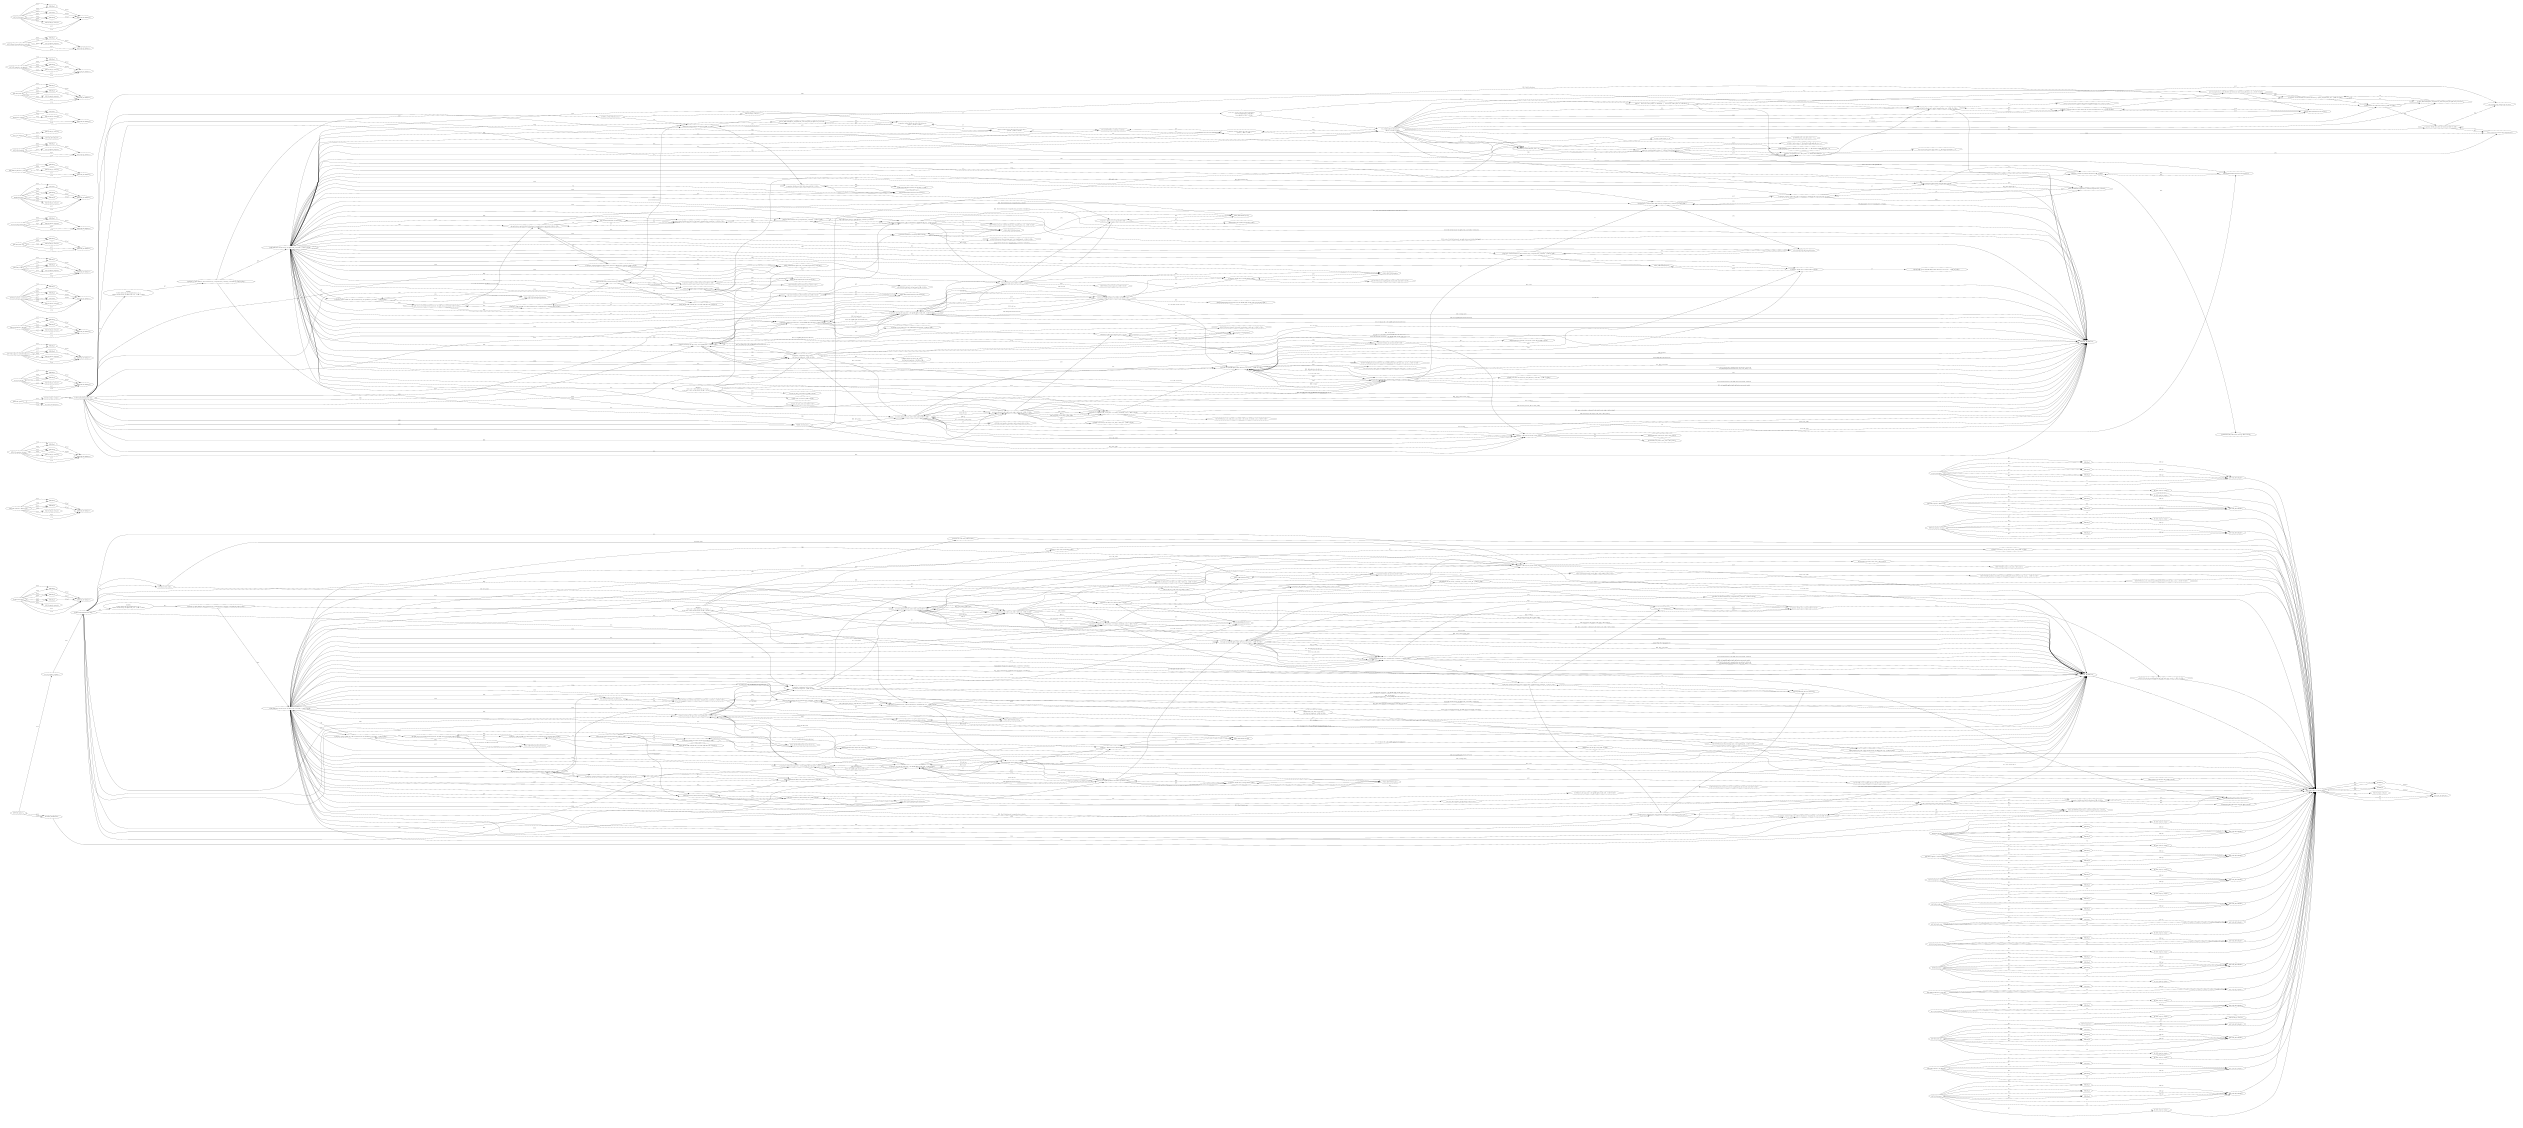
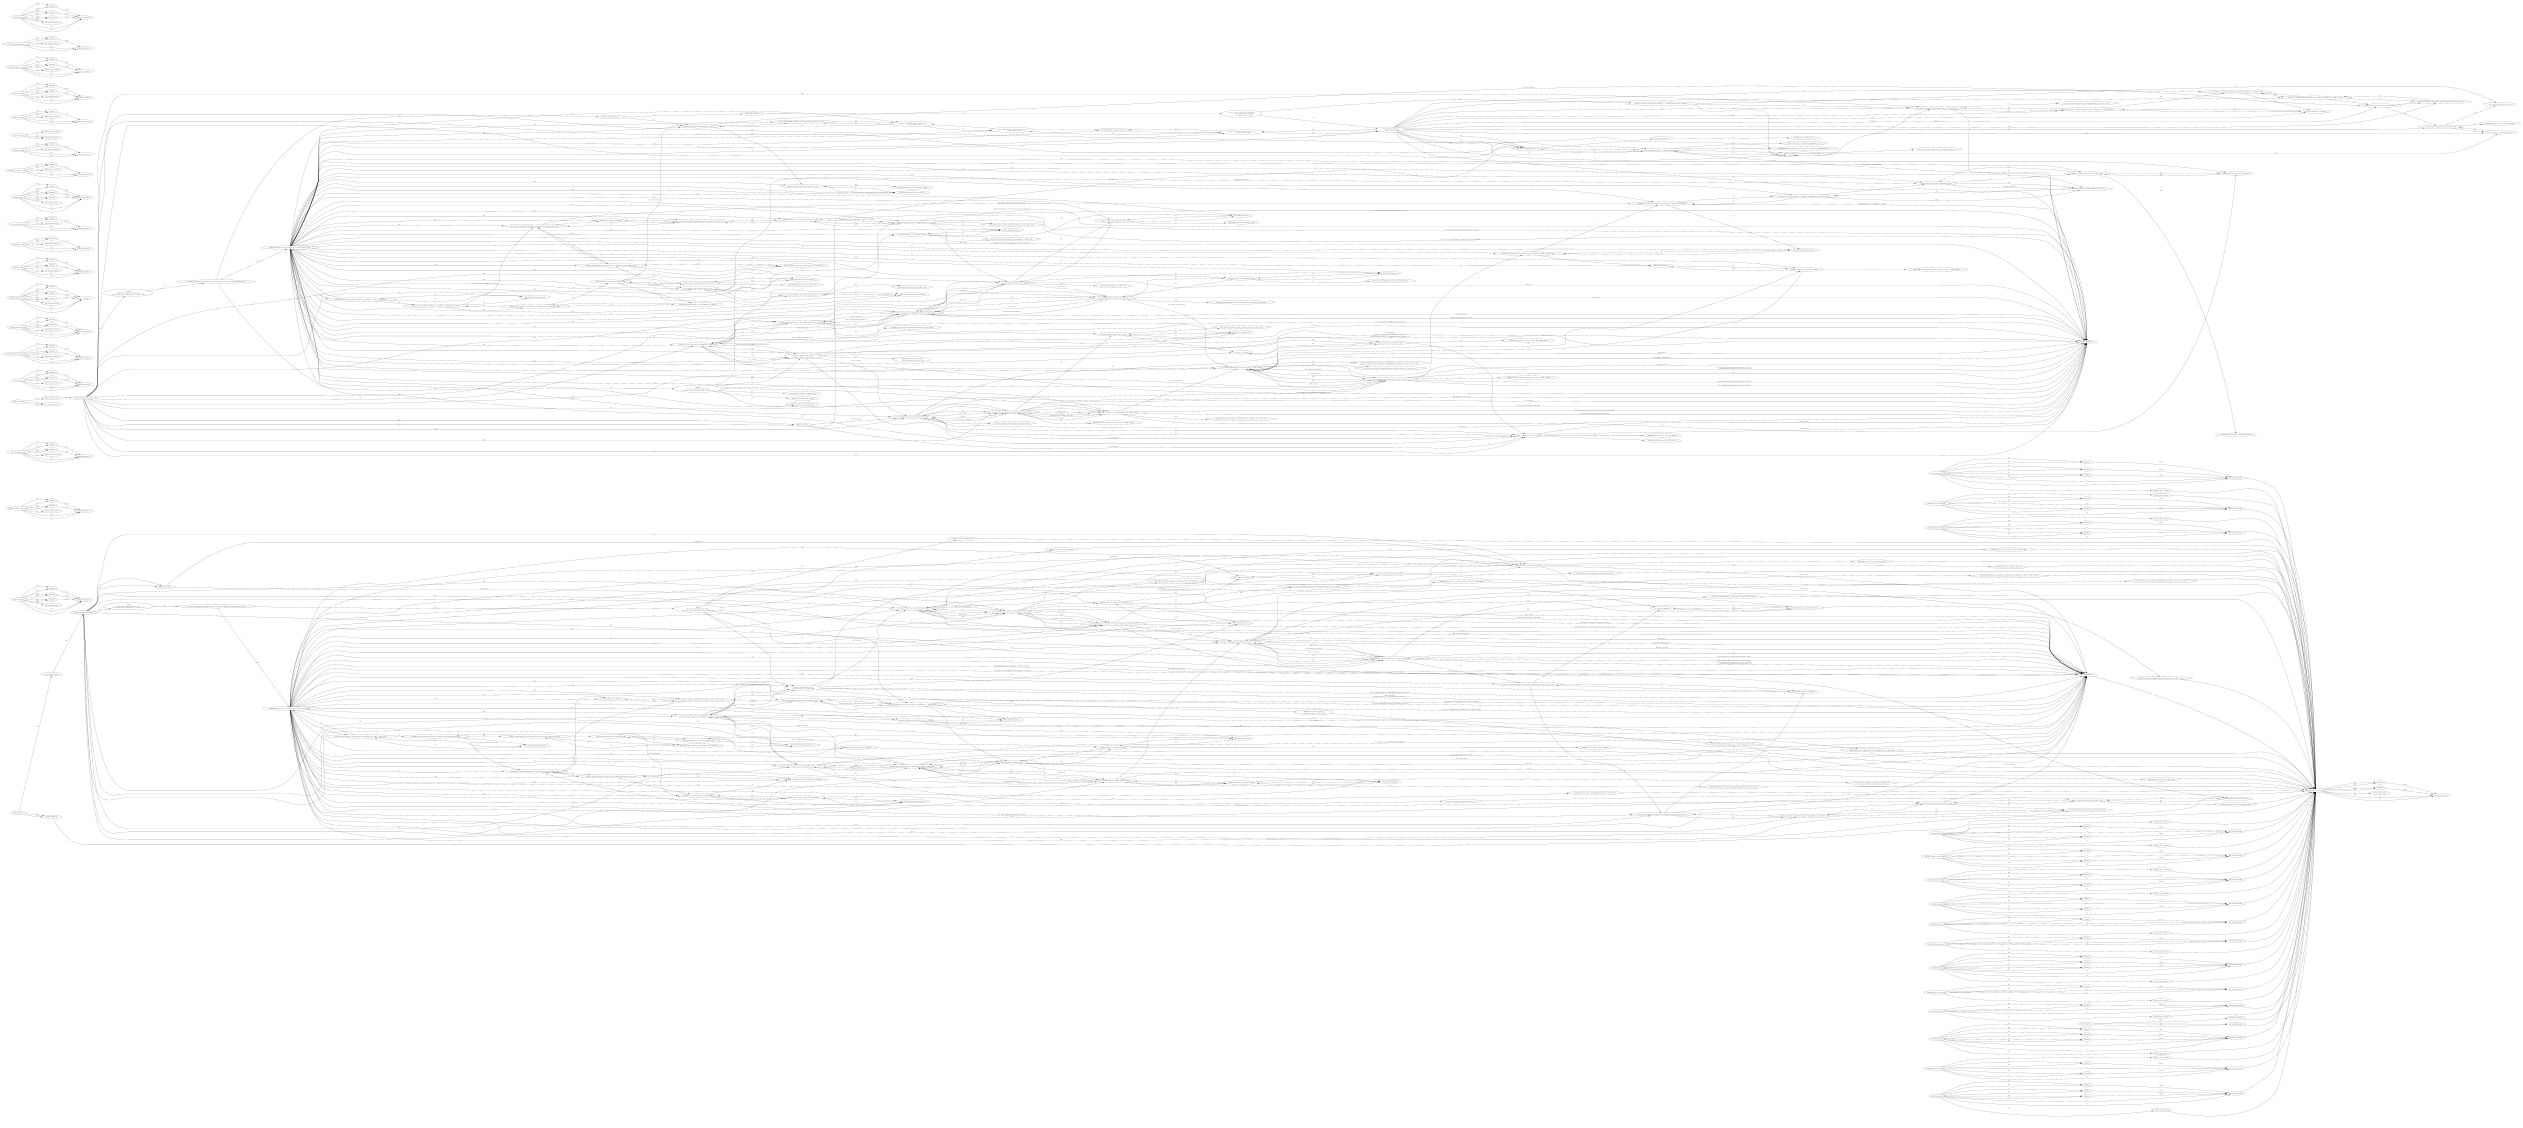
node "<(IDENTIFIER,Shell,Shell::GetInstance())<SUB>15</SUB>>": added
